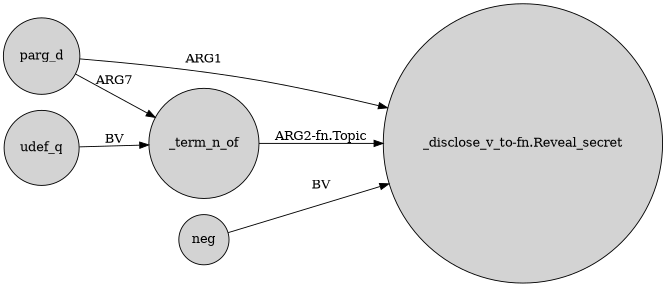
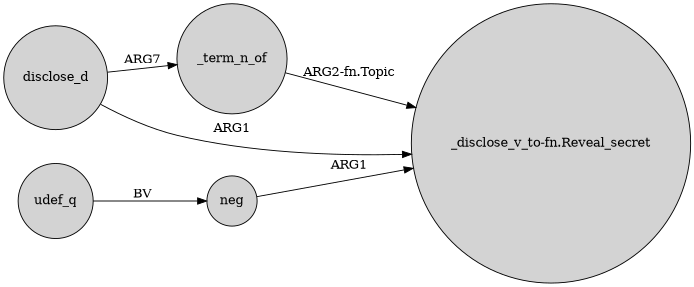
node "parg_d": label "parg_d" -> "disclose_d"
edge "udef_q" -> "_term_n_of": now "udef_q" -> "neg"
edge "neg" -> "_disclose_v_to-fn.Reveal_secret": label "BV" -> "ARG1"
